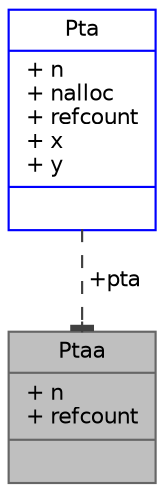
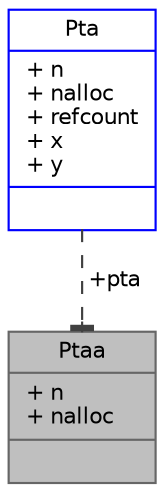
node "Ptaa": text "+ refcount" -> "+ nalloc"
